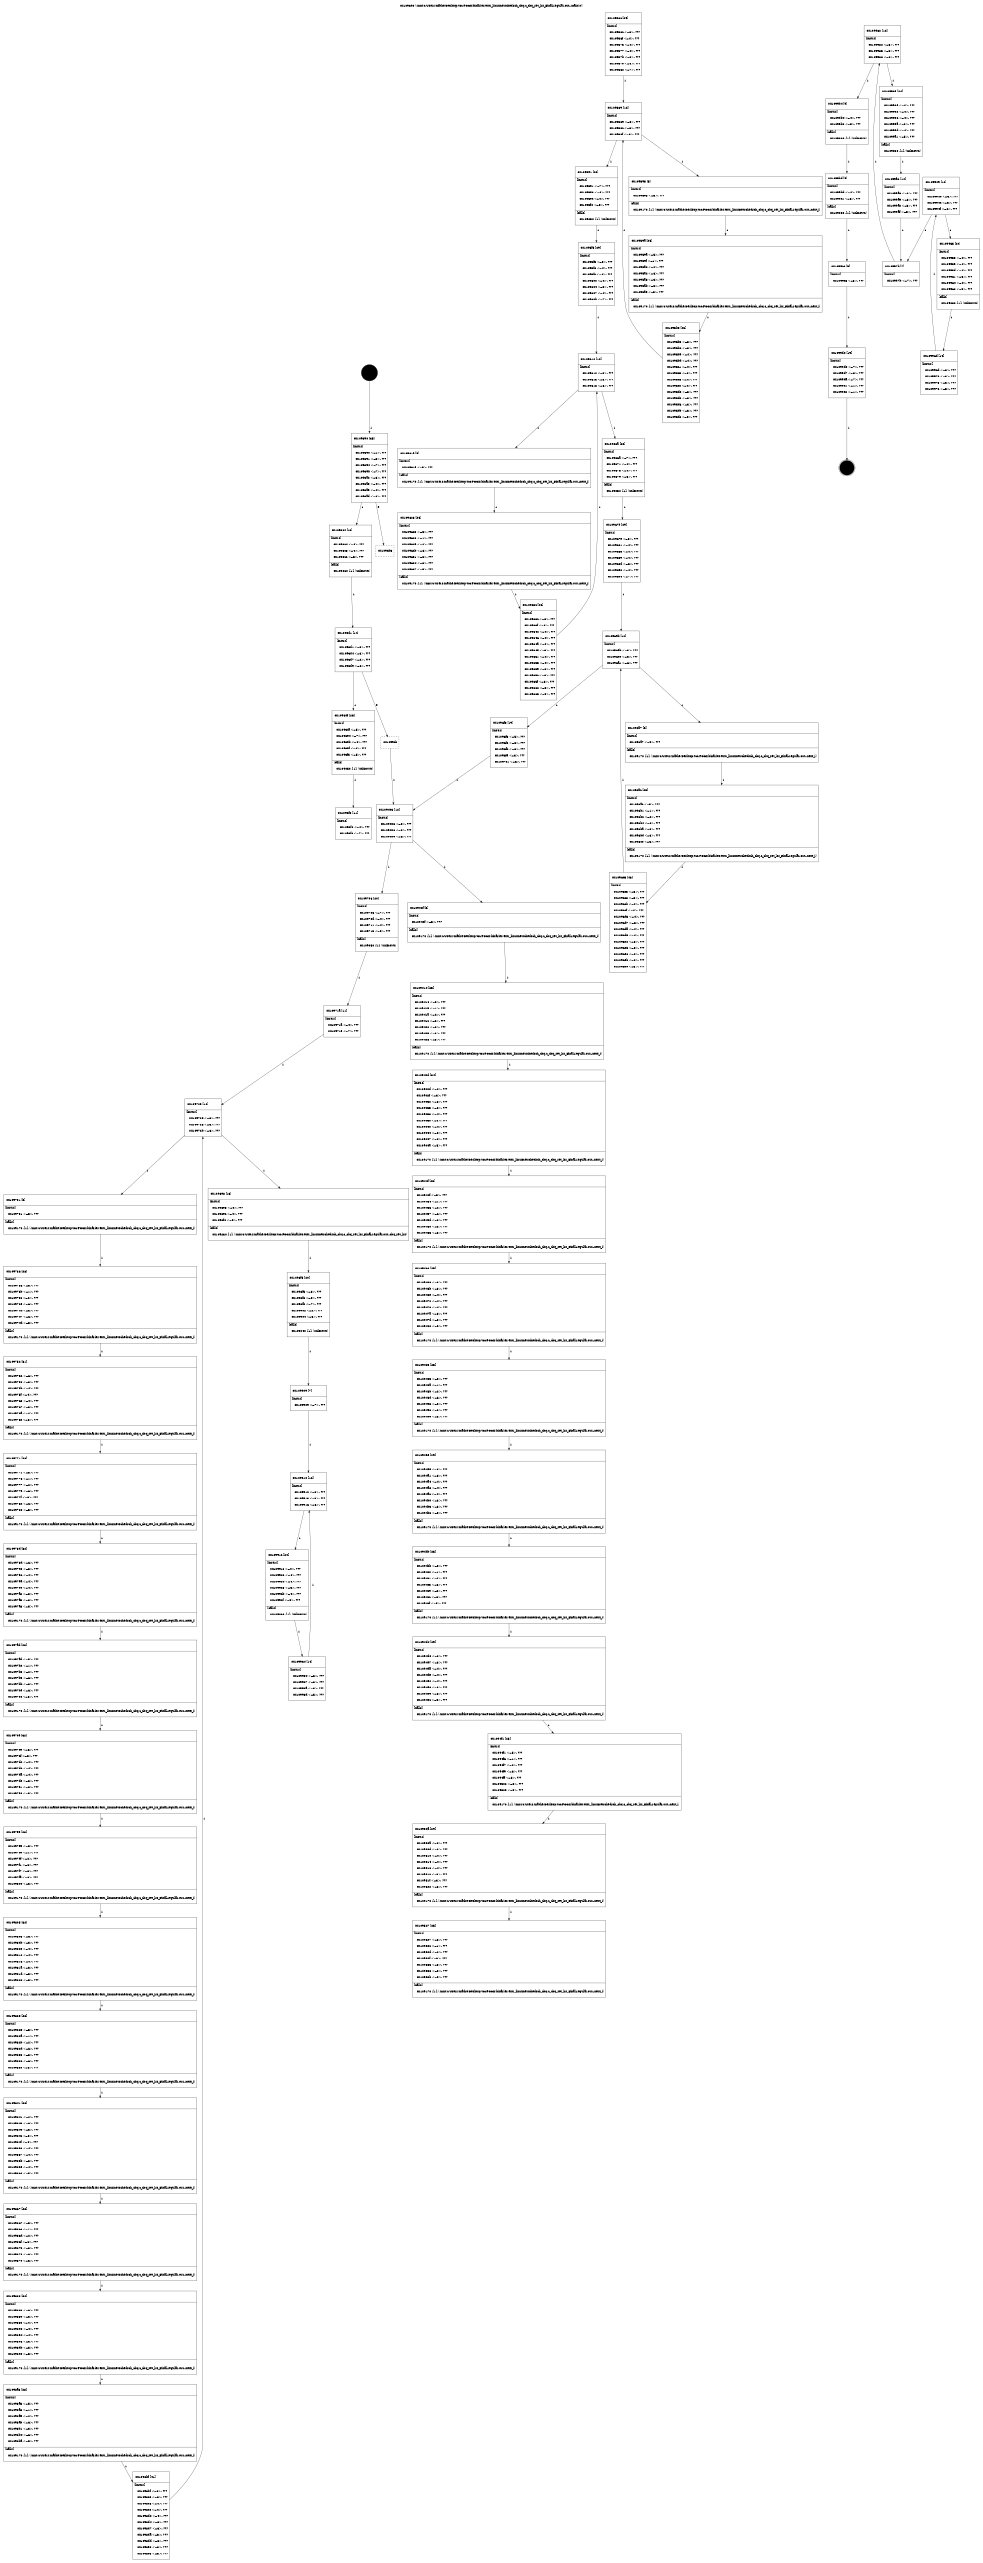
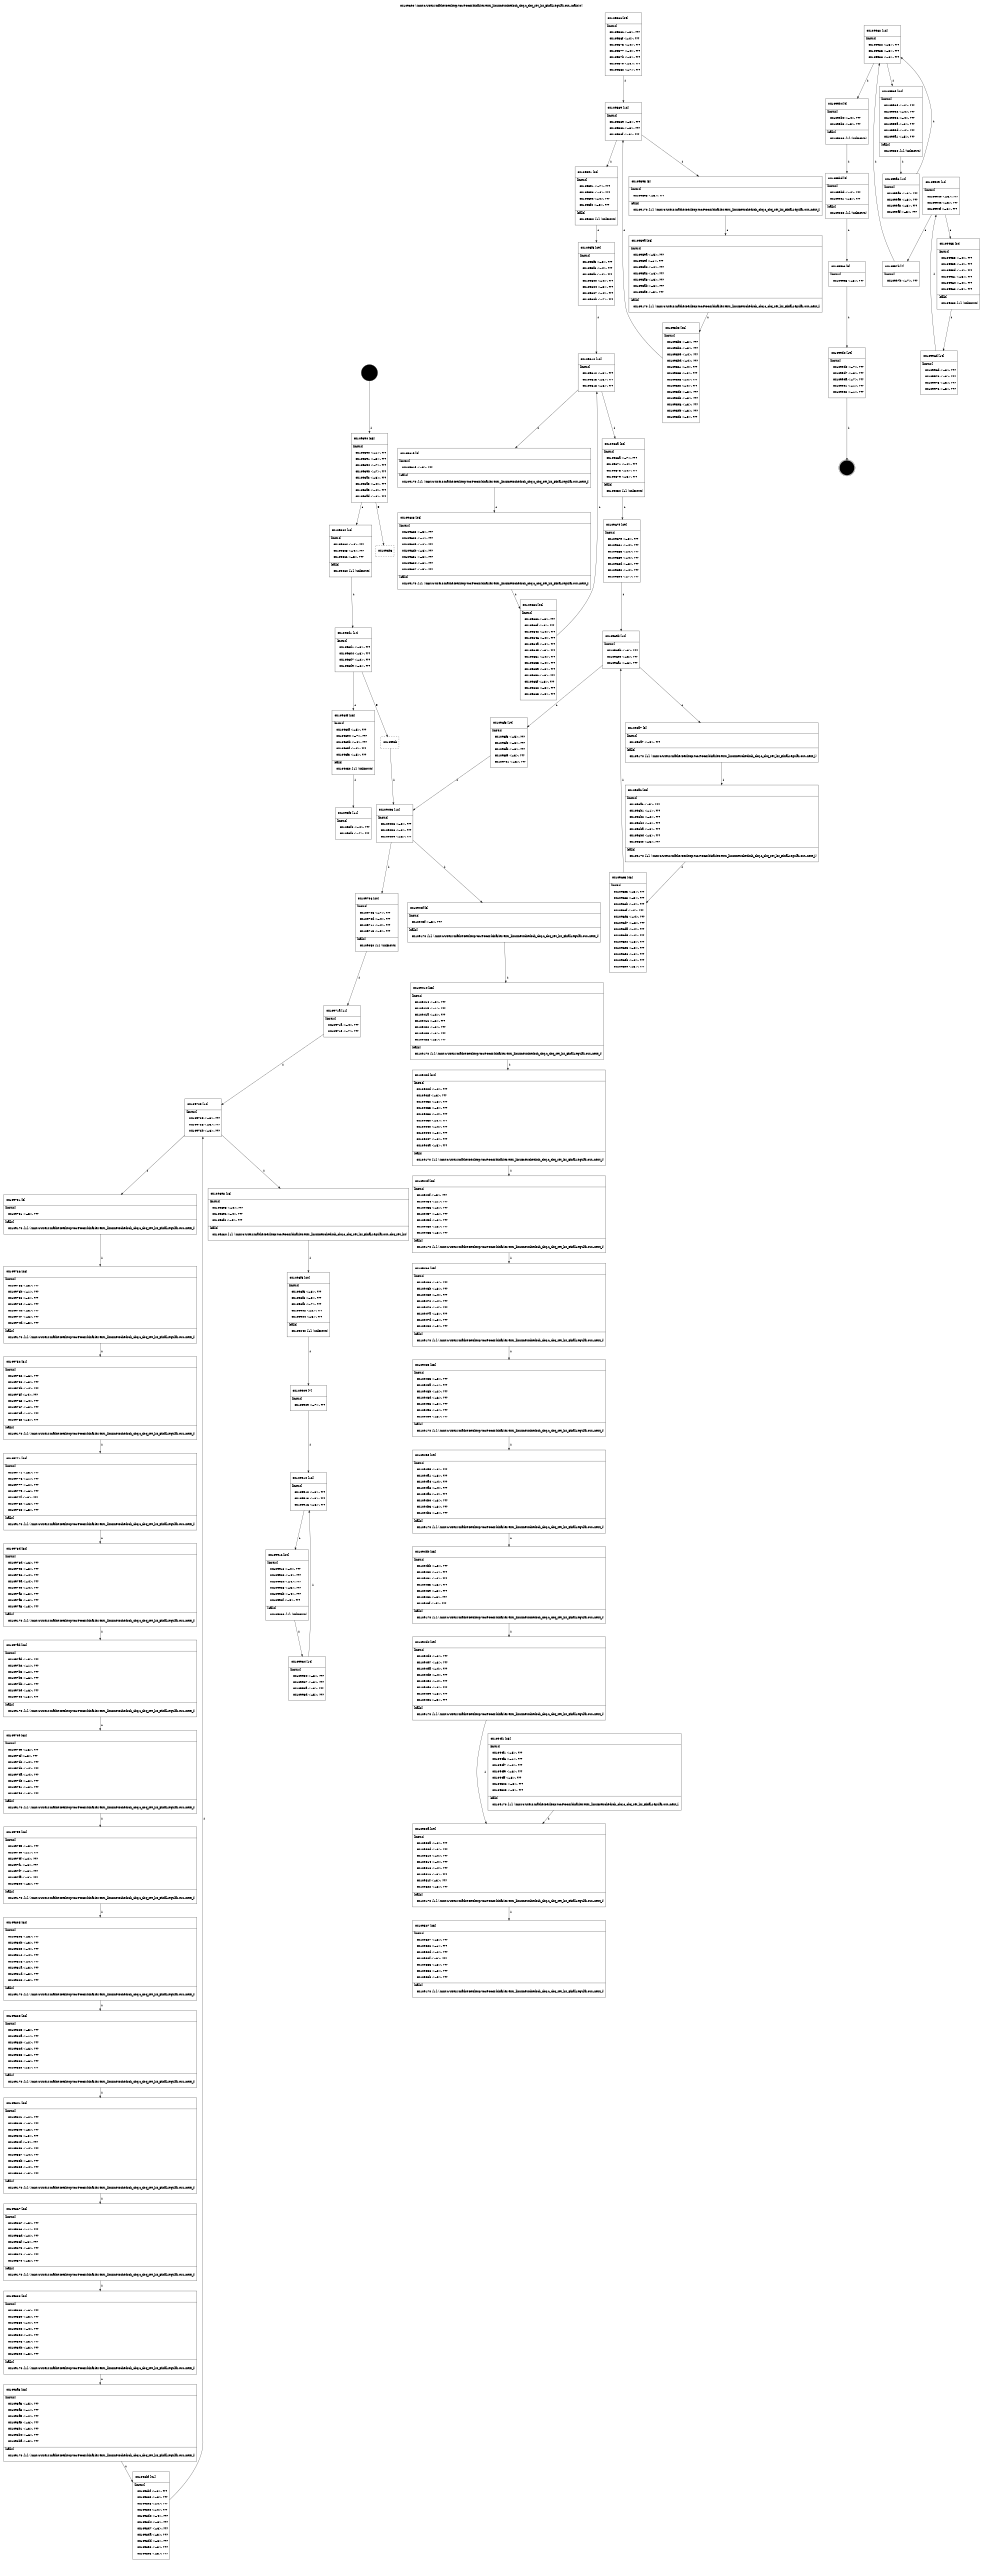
edge "0x1099a6 [14]" -> "0x10997b [7]": now "0x1099a6 [14]" -> "0x109982 [12]"
edge "0x1094d4 [29]" -> "0x1094f1 [25]": now "0x1094d4 [29]" -> "0x10950a [29]"
